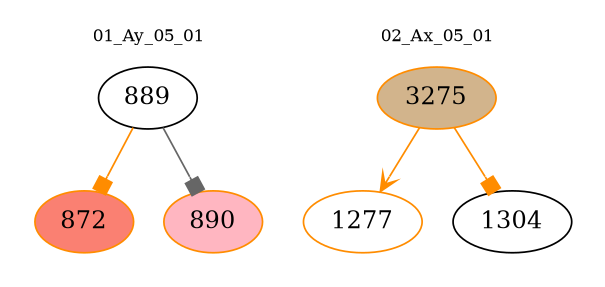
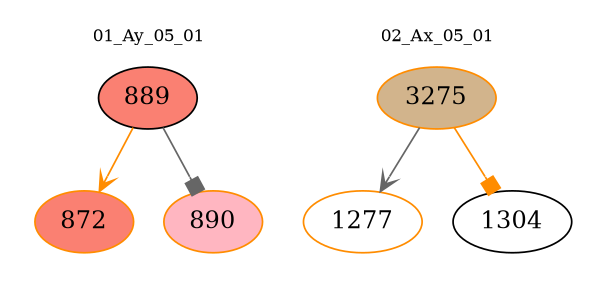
node "889": fillcolor white -> salmon
edge "889" -> "872": arrowhead box -> vee
edge "3275" -> "1277": color darkorange -> gray40
